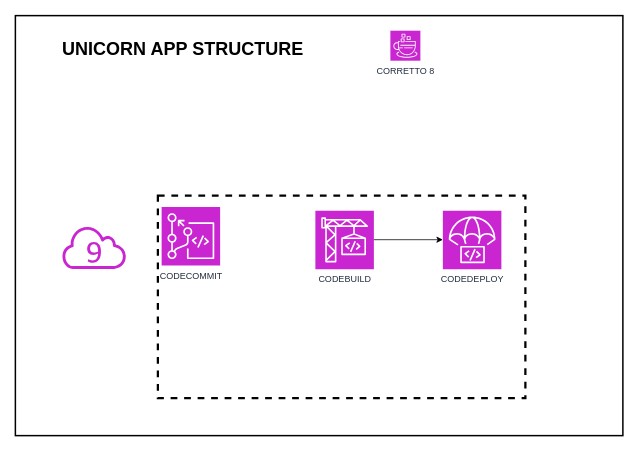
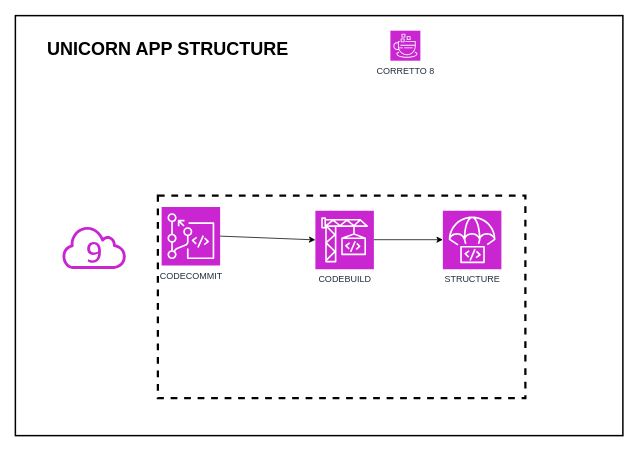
node "UNICORN APP STRUCTURE": moved (183, 49) -> (168, 49)
edge "CODECOMMIT" -> "CODEBUILD": added
node "CODEDEPLOY": label "CODEDEPLOY" -> "STRUCTURE"
